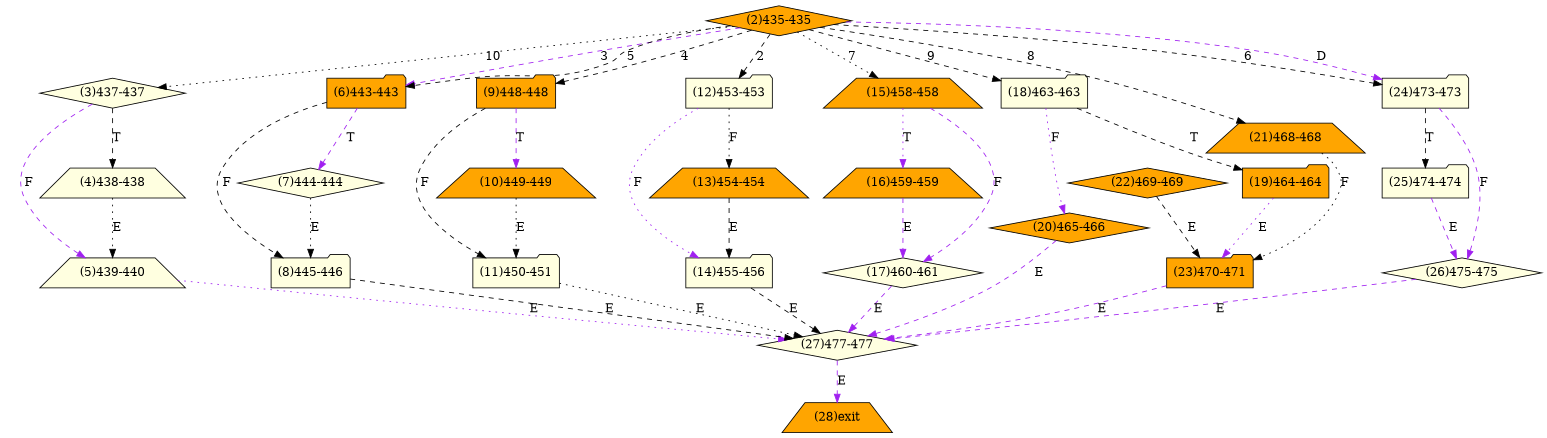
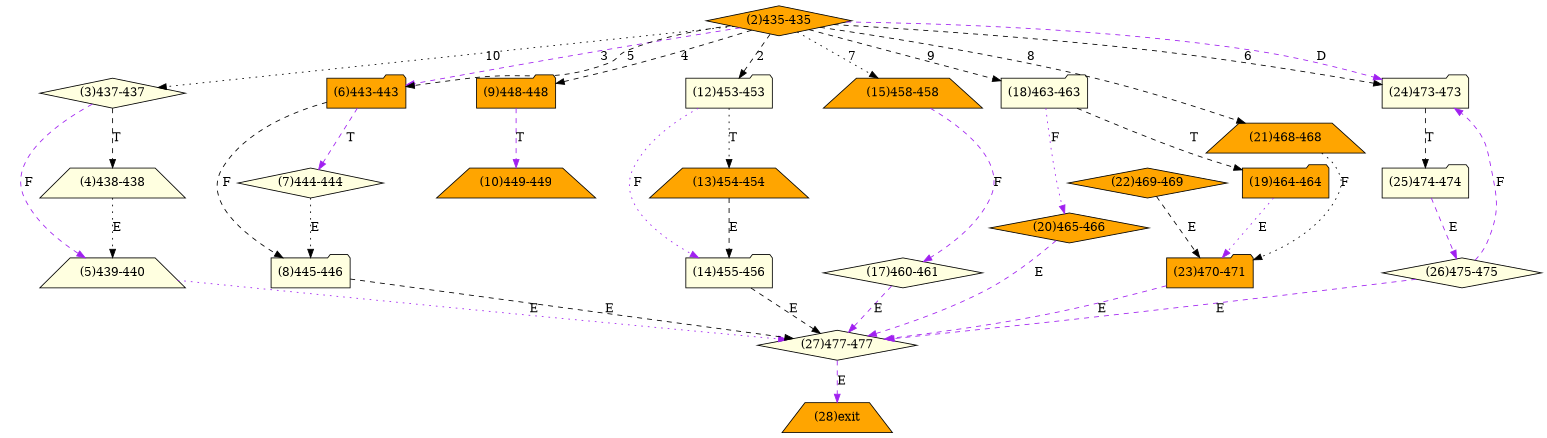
edge "(12)453-453" -> "(13)454-454": label "F" -> "T"
edge "(24)473-473" -> "(26)475-475": reversed
node "(16)459-459": removed
node "(11)450-451": removed
